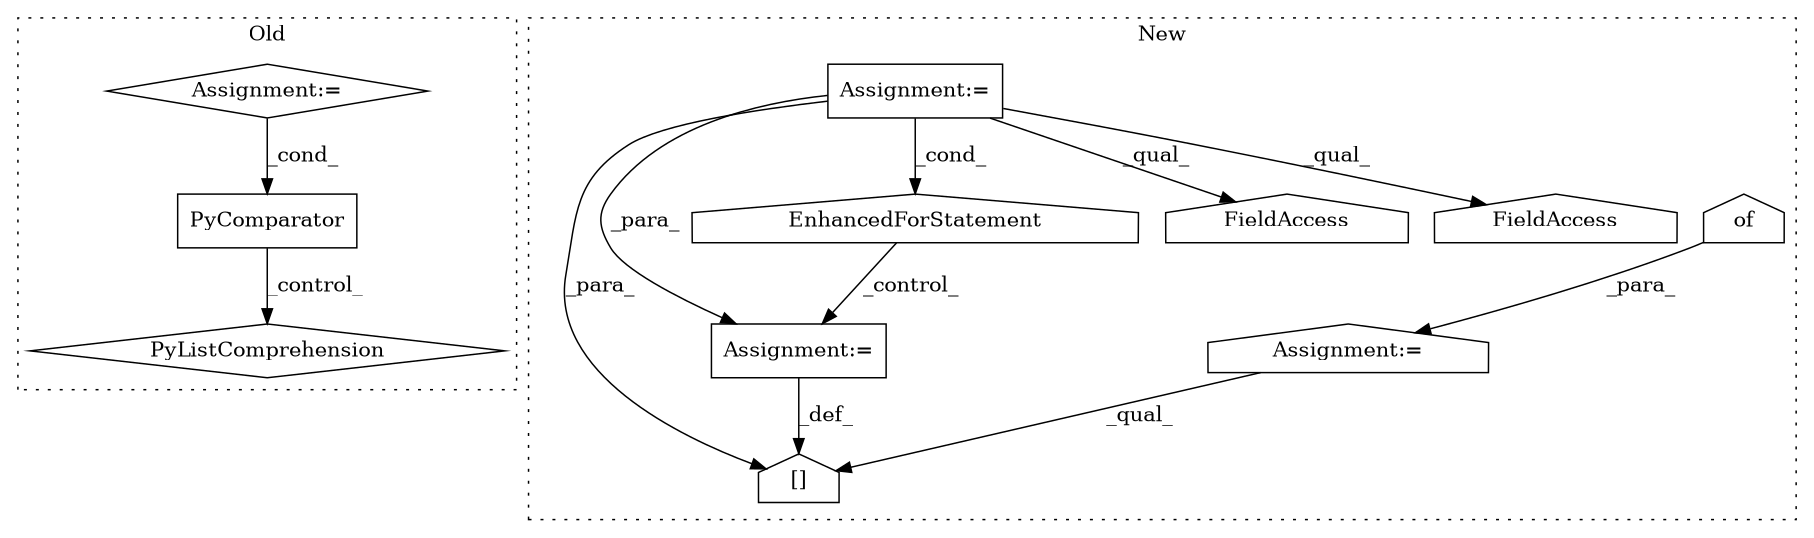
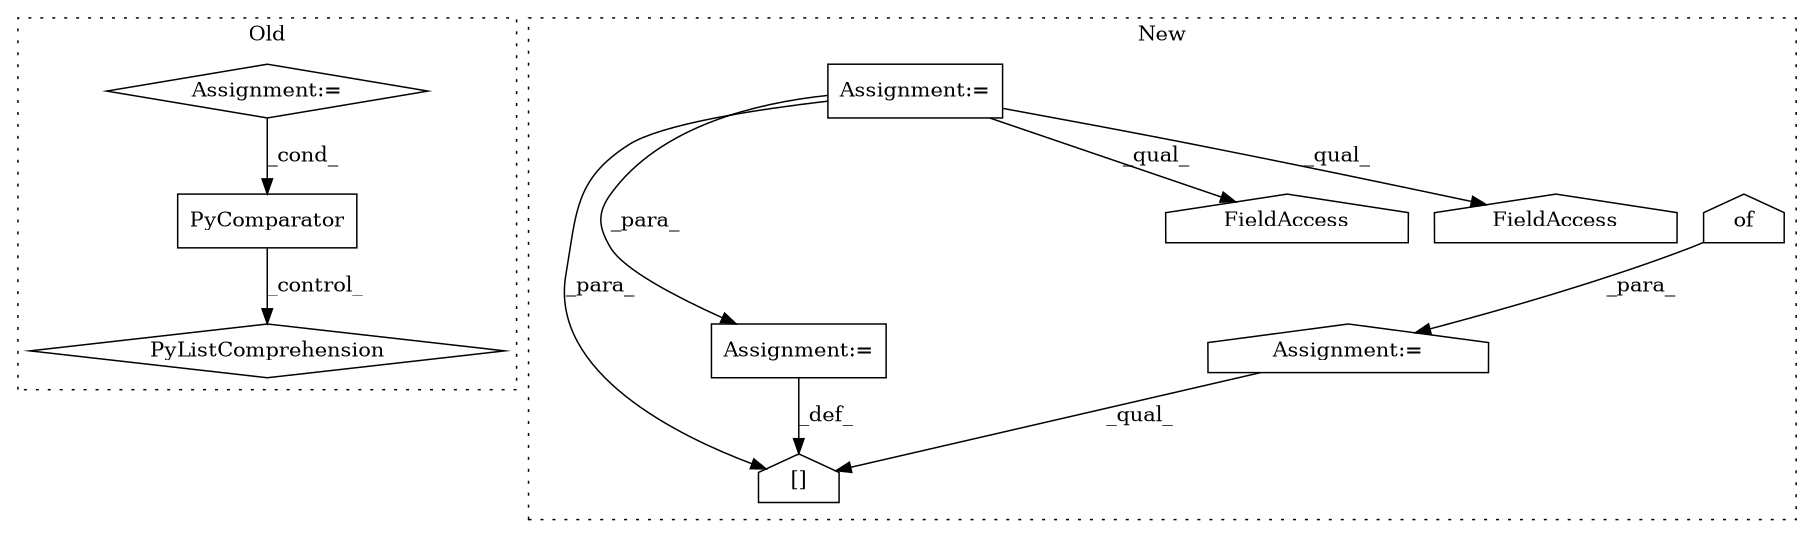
node "EnhancedForStatement": removed
